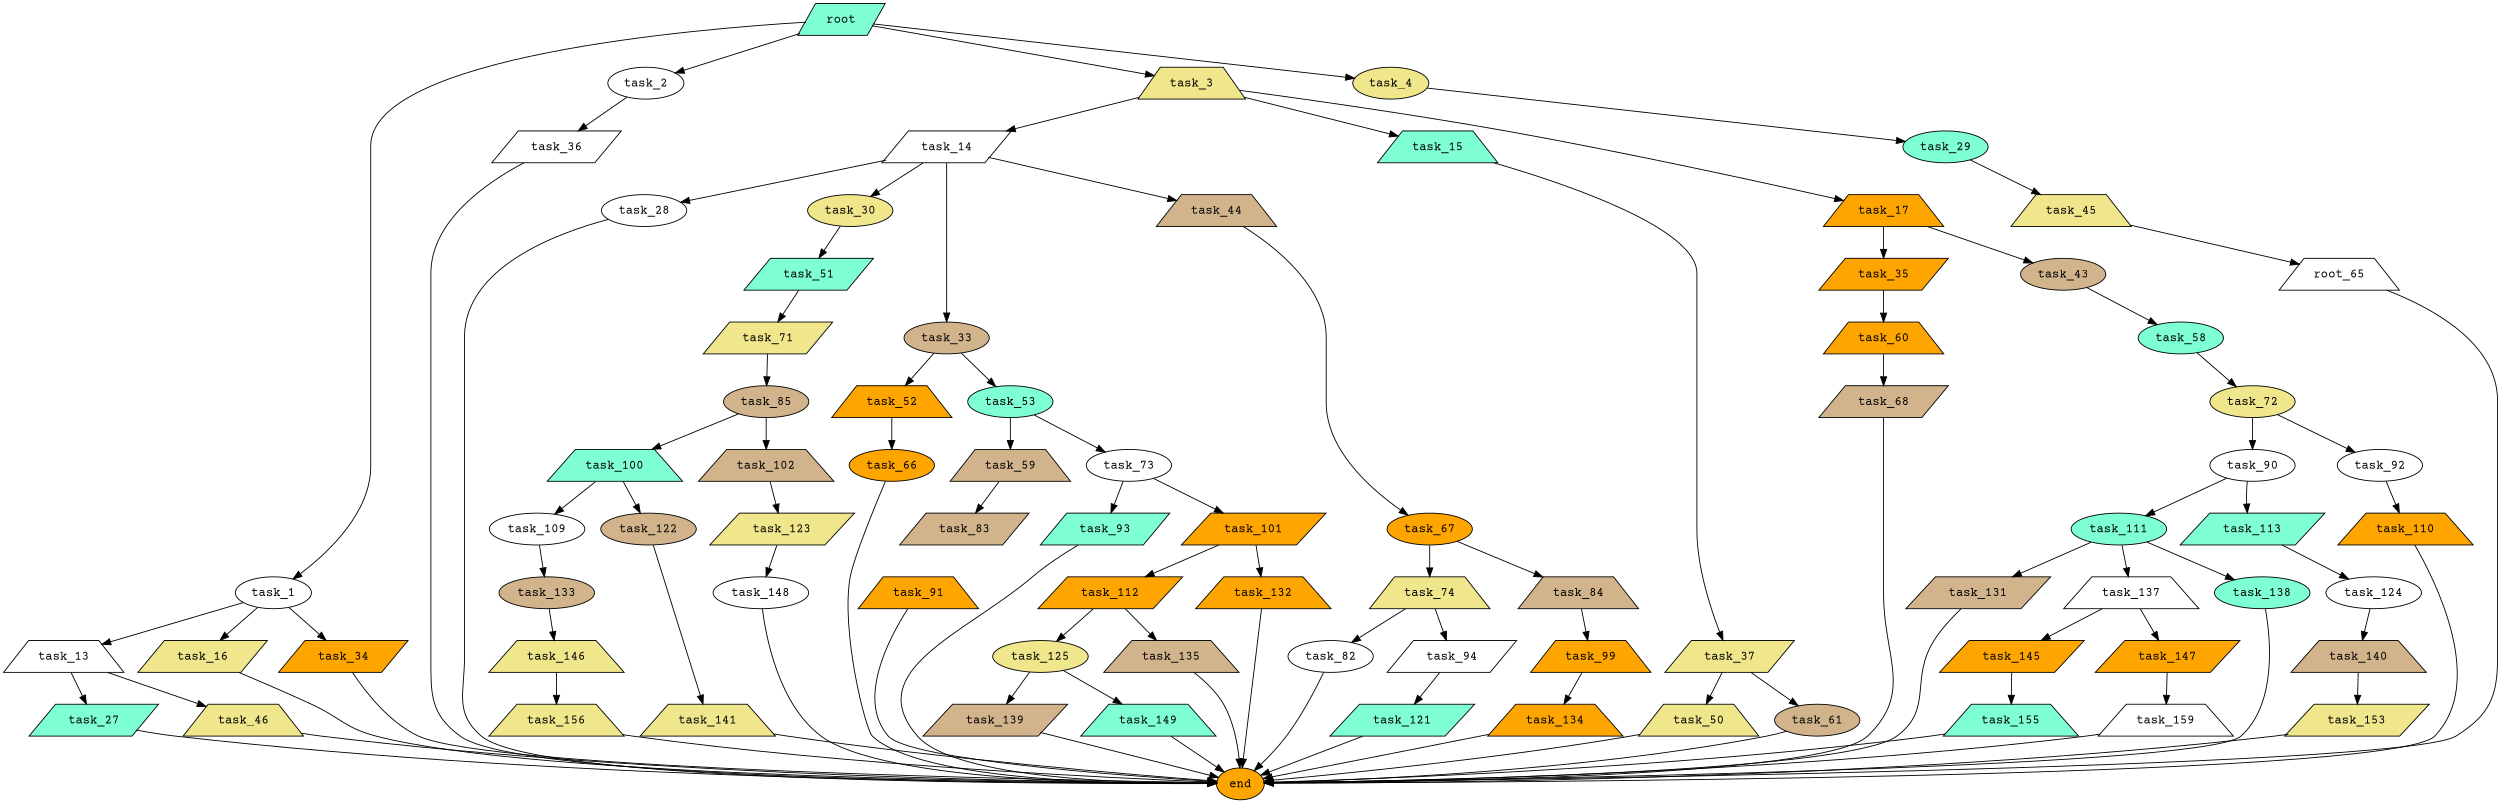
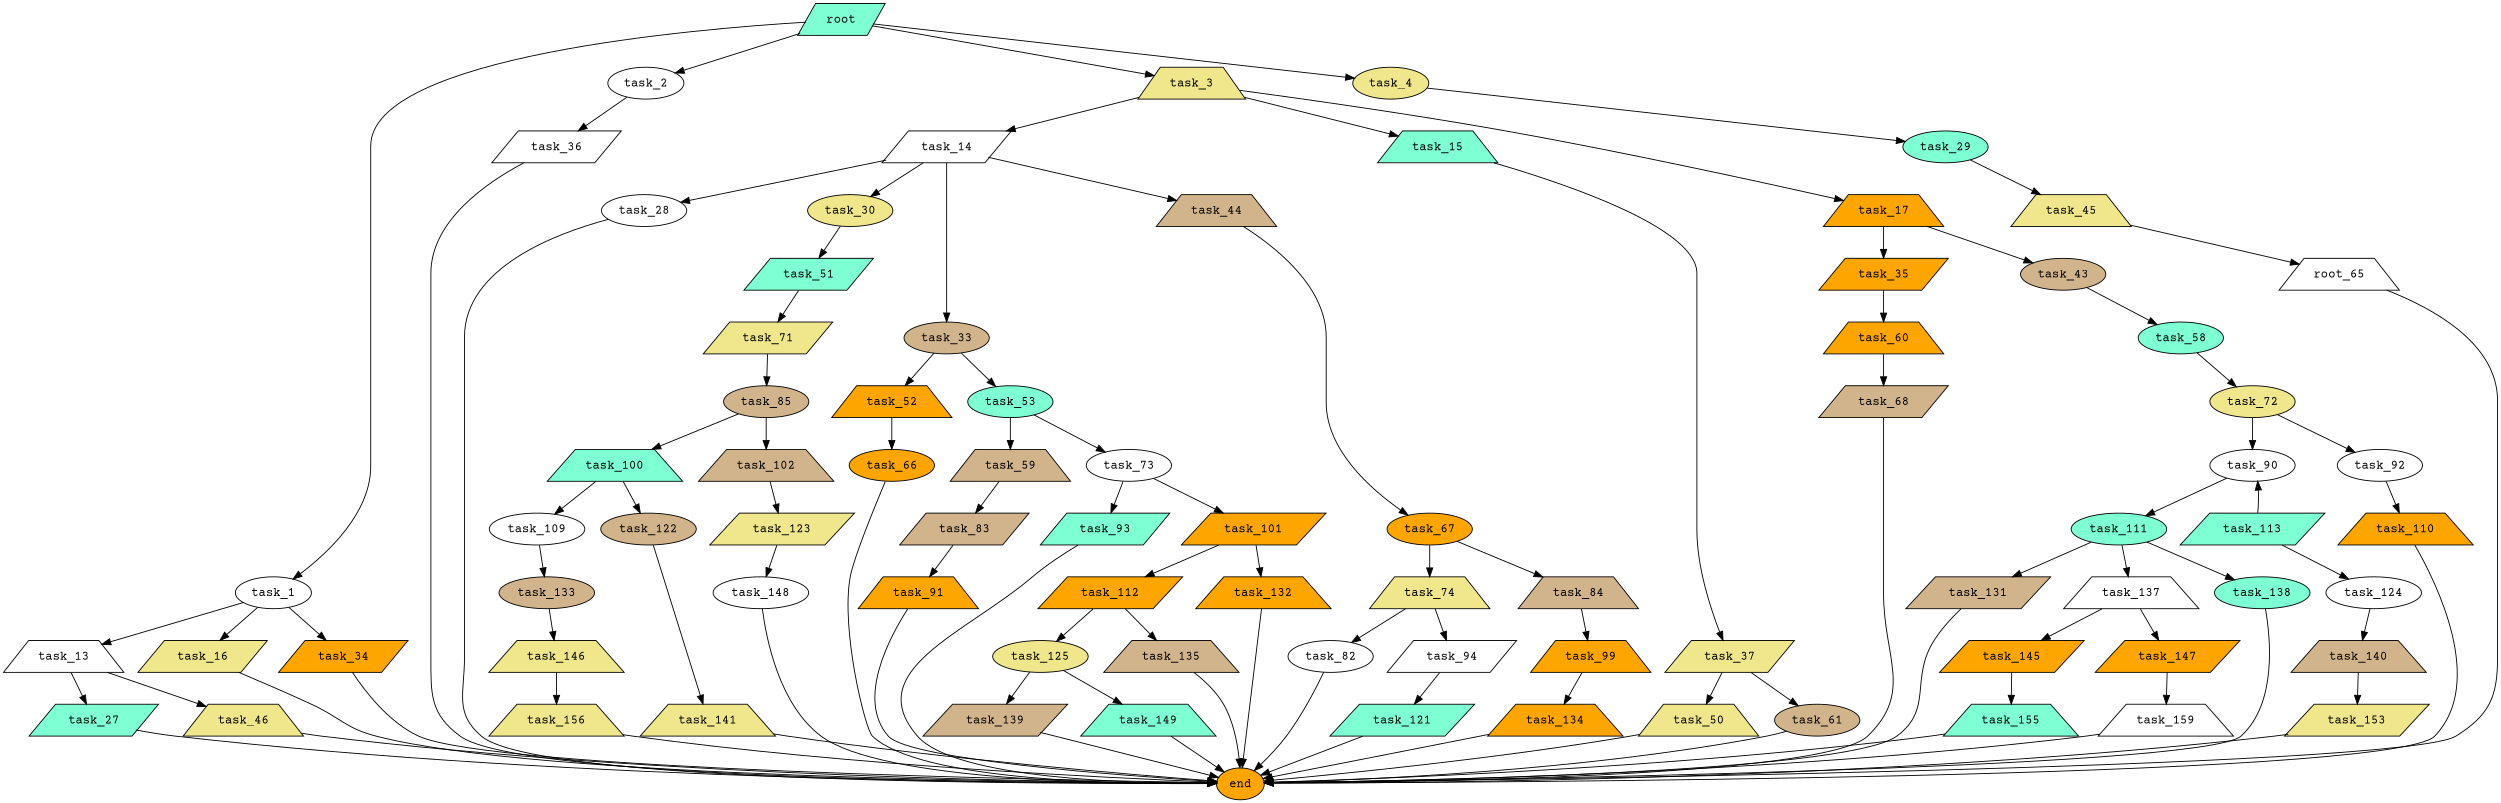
edge "task_90" -> "task_113": reversed
edge "task_83" -> "task_91": added
